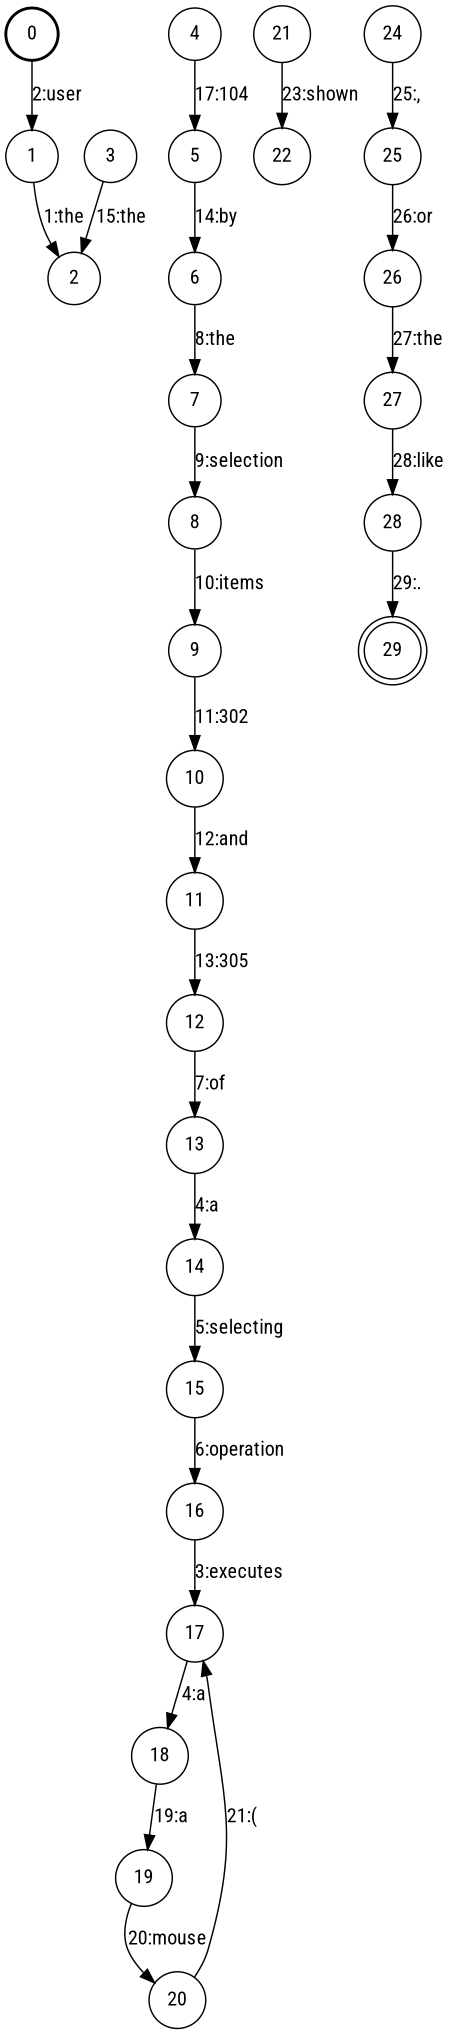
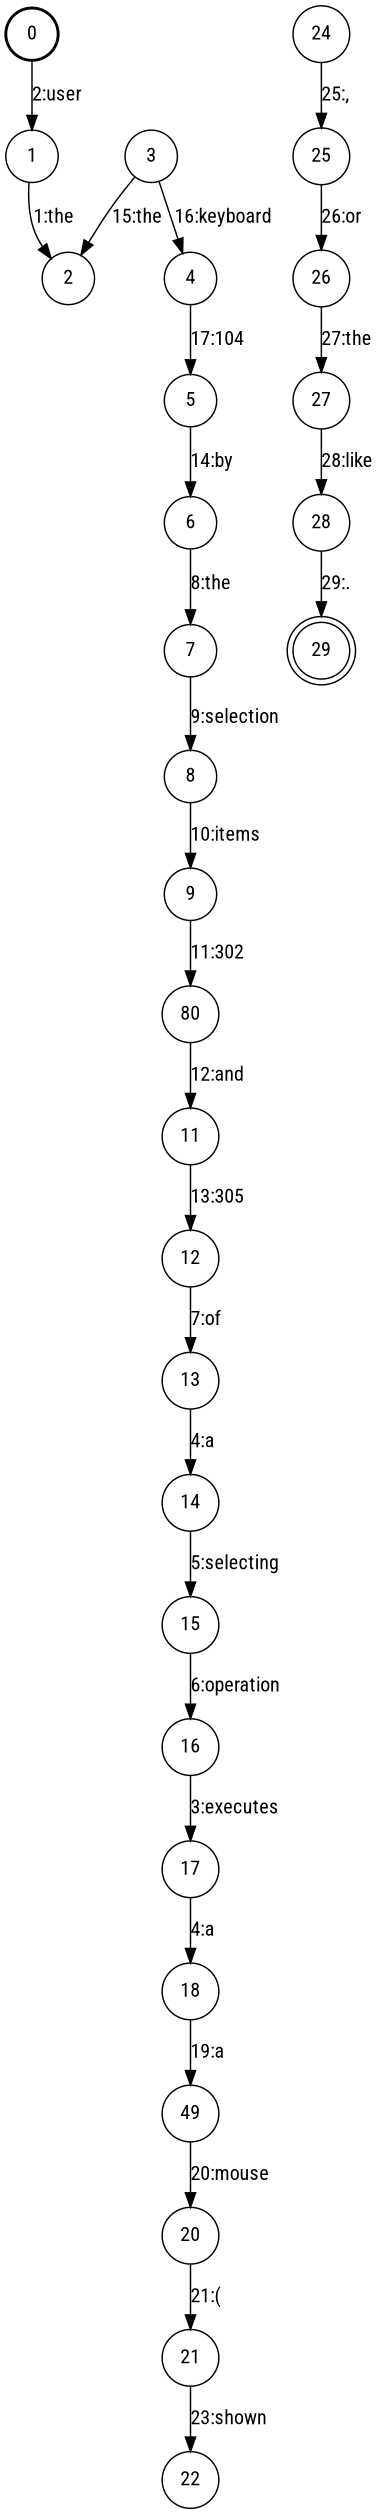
edge "3" -> "4": added, label "16:keyboard"
node "10": label "10" -> "80"
edge "20" -> "17": now "20" -> "21"
node "19": label "19" -> "49"
